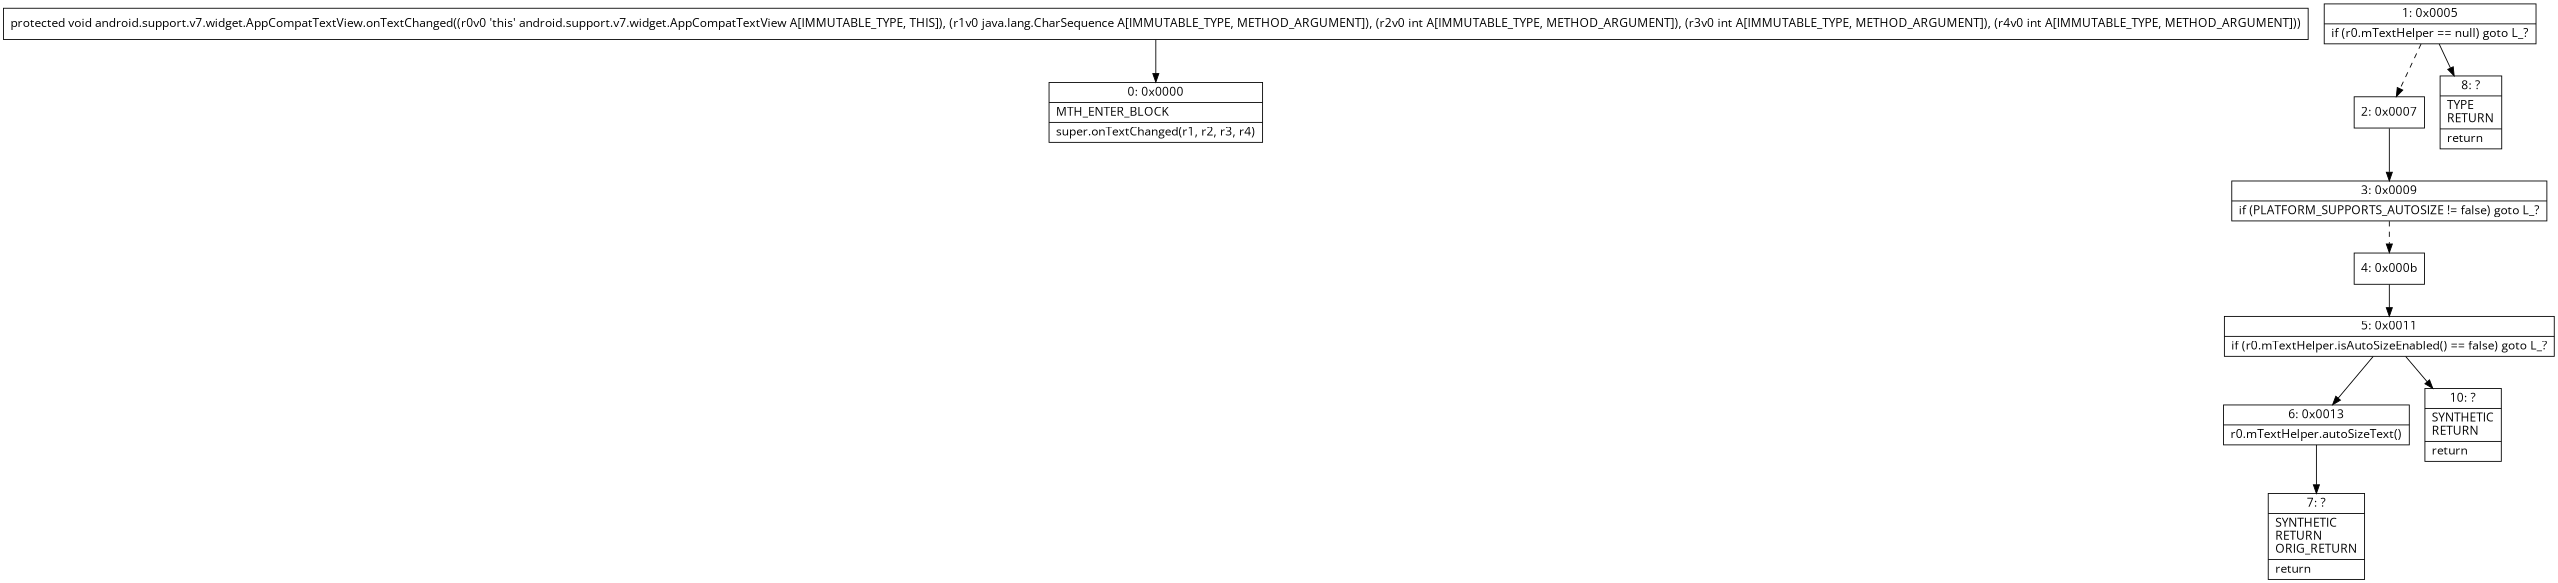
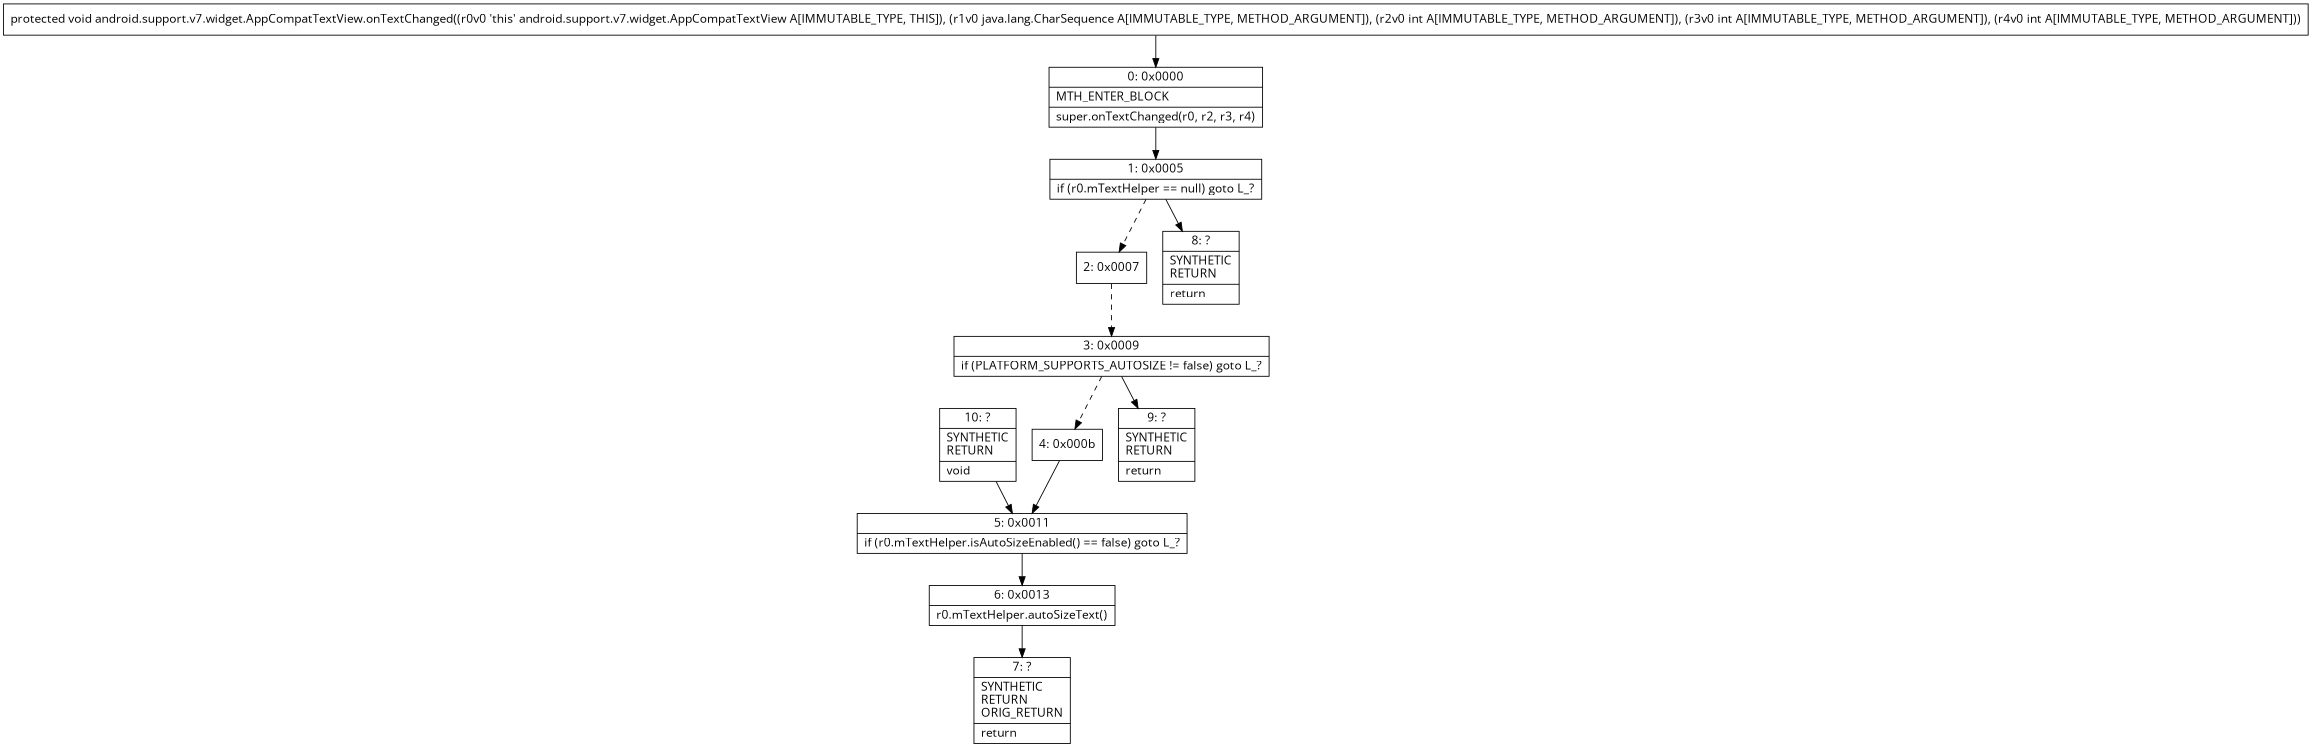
node "8: ?": text "TYPE" -> "SYNTHETIC"
node "0: 0x0000": text "super.onTextChanged(r1, r2, r3, r4)" -> "super.onTextChanged(r0, r2, r3, r4)"
edge "0: 0x0000" -> "1: 0x0005": added
edge "2: 0x0007" -> "3: 0x0009": style solid -> dashed
edge "5: 0x0011" -> "10: ?": reversed
node "9: ?": added
node "10: ?": text "return" -> "void"
